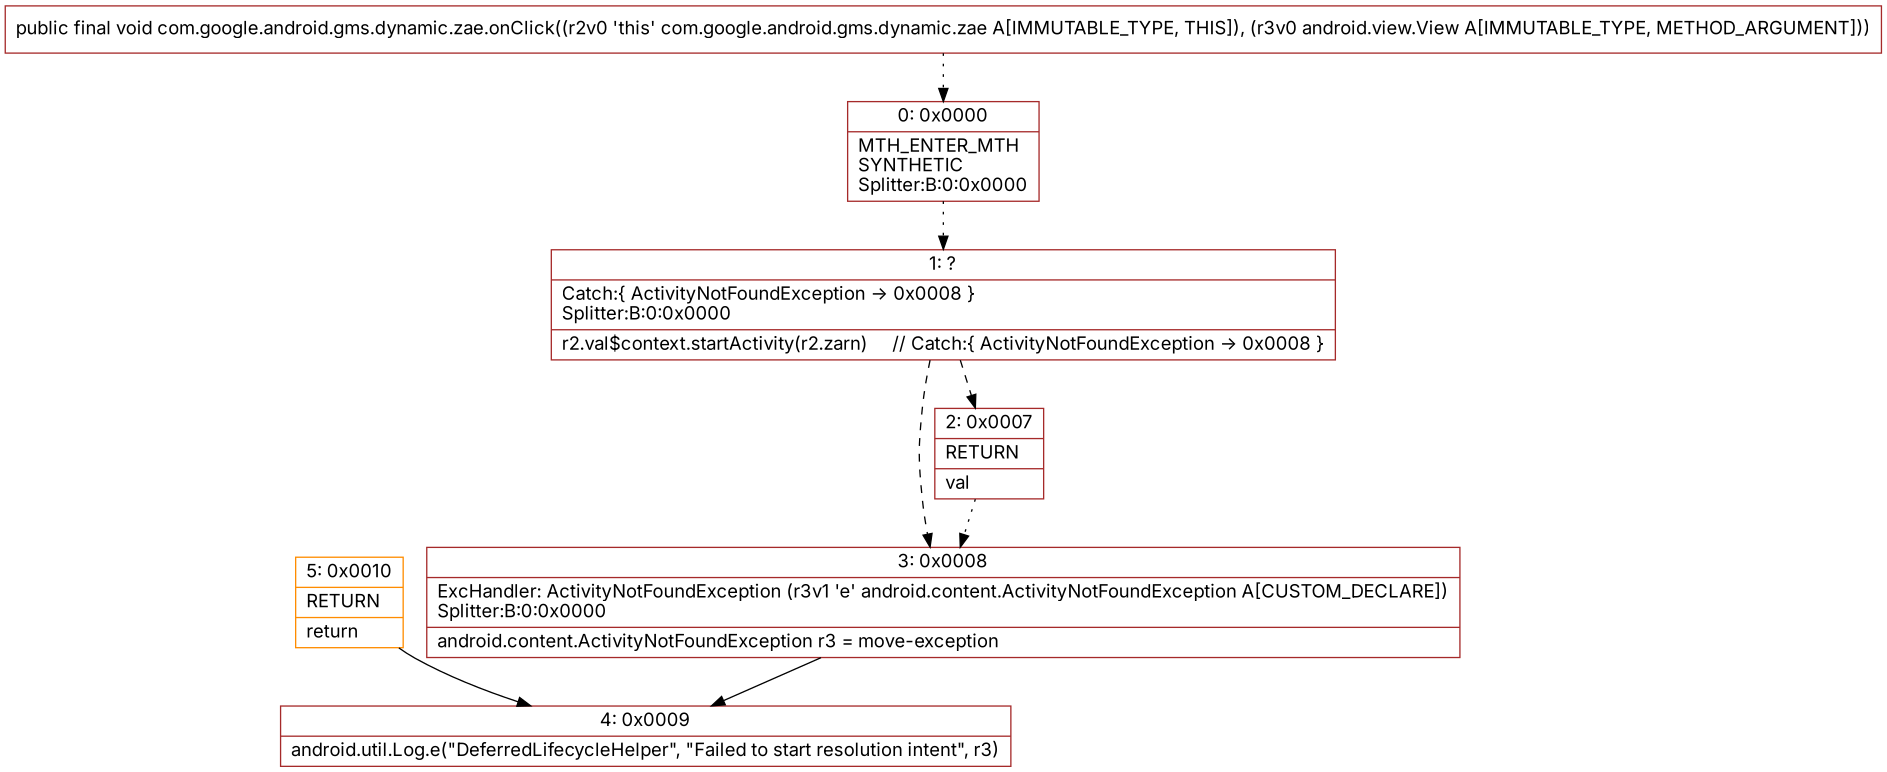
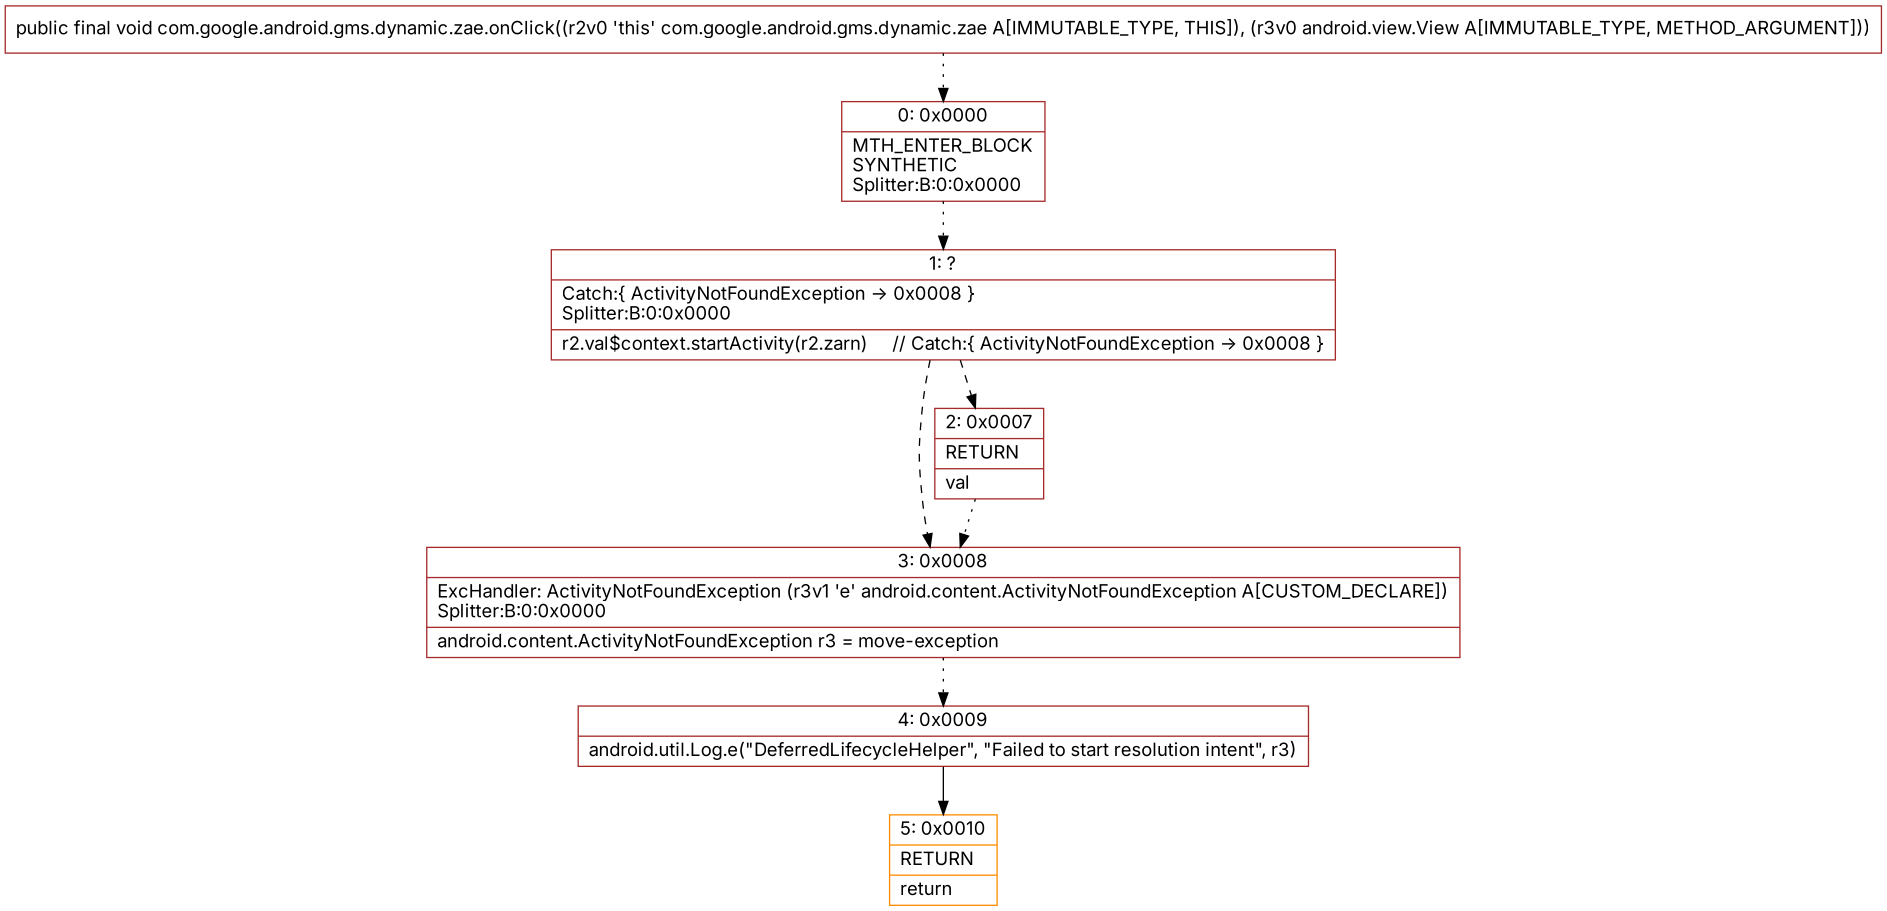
node "0: 0x0000": text "MTH_ENTER_MTH" -> "MTH_ENTER_BLOCK"
edge "5: 0x0010" -> "4: 0x0009": reversed
edge "3: 0x0008" -> "4: 0x0009": style solid -> dotted
